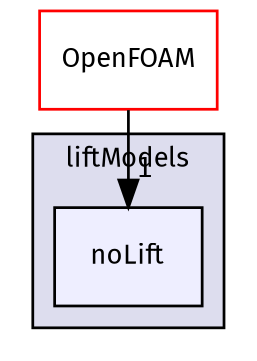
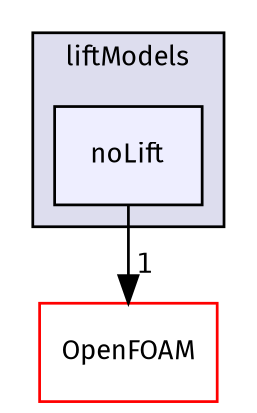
edge "OpenFOAM" -> "noLift": reversed
